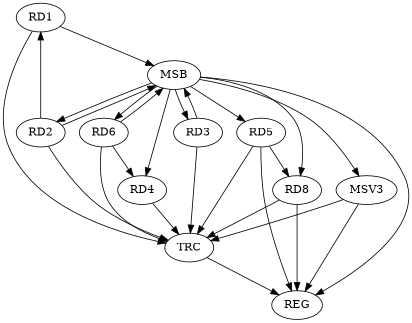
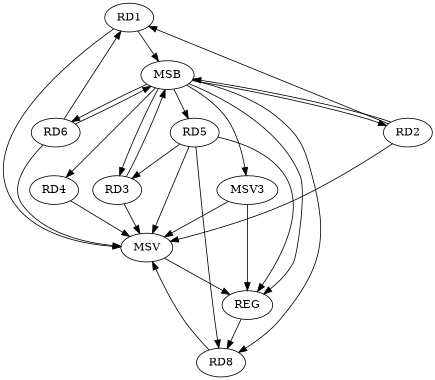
edge "RD6" -> "RD4": now "RD6" -> "RD1"
edge "RD5" -> "RD3": added
edge "RD8" -> "REG": reversed
node "TRC": label "TRC" -> "MSV"
